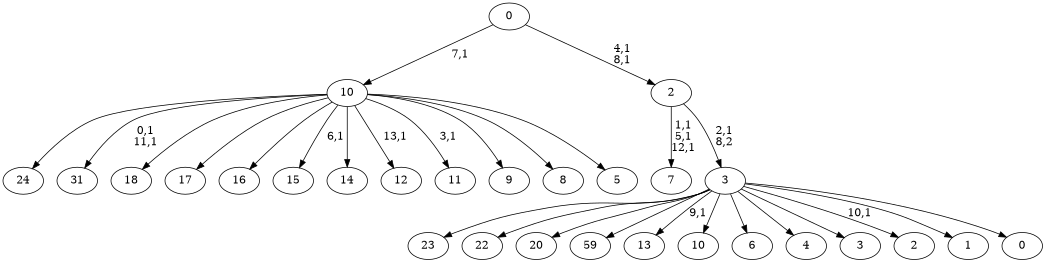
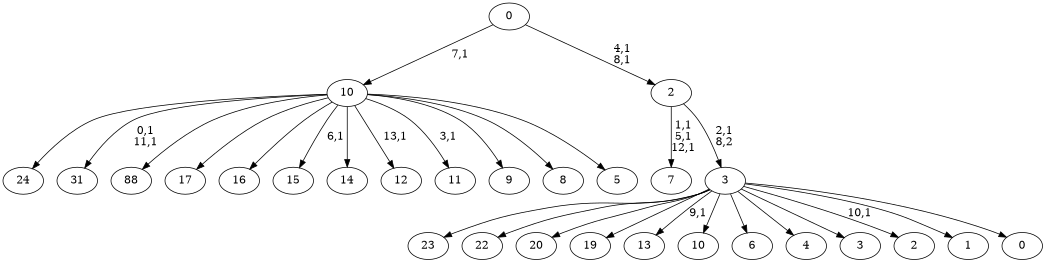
node "18": label "18" -> "88"
node "59": label "59" -> "19"
